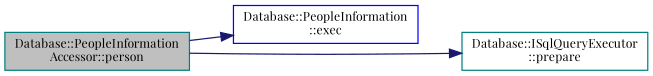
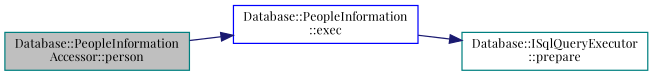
edge "Database::PeopleInformation Accessor::person" -> "Database::ISqlQueryExecutor ::prepare": now "Database::PeopleInformation ::exec" -> "Database::ISqlQueryExecutor ::prepare"
